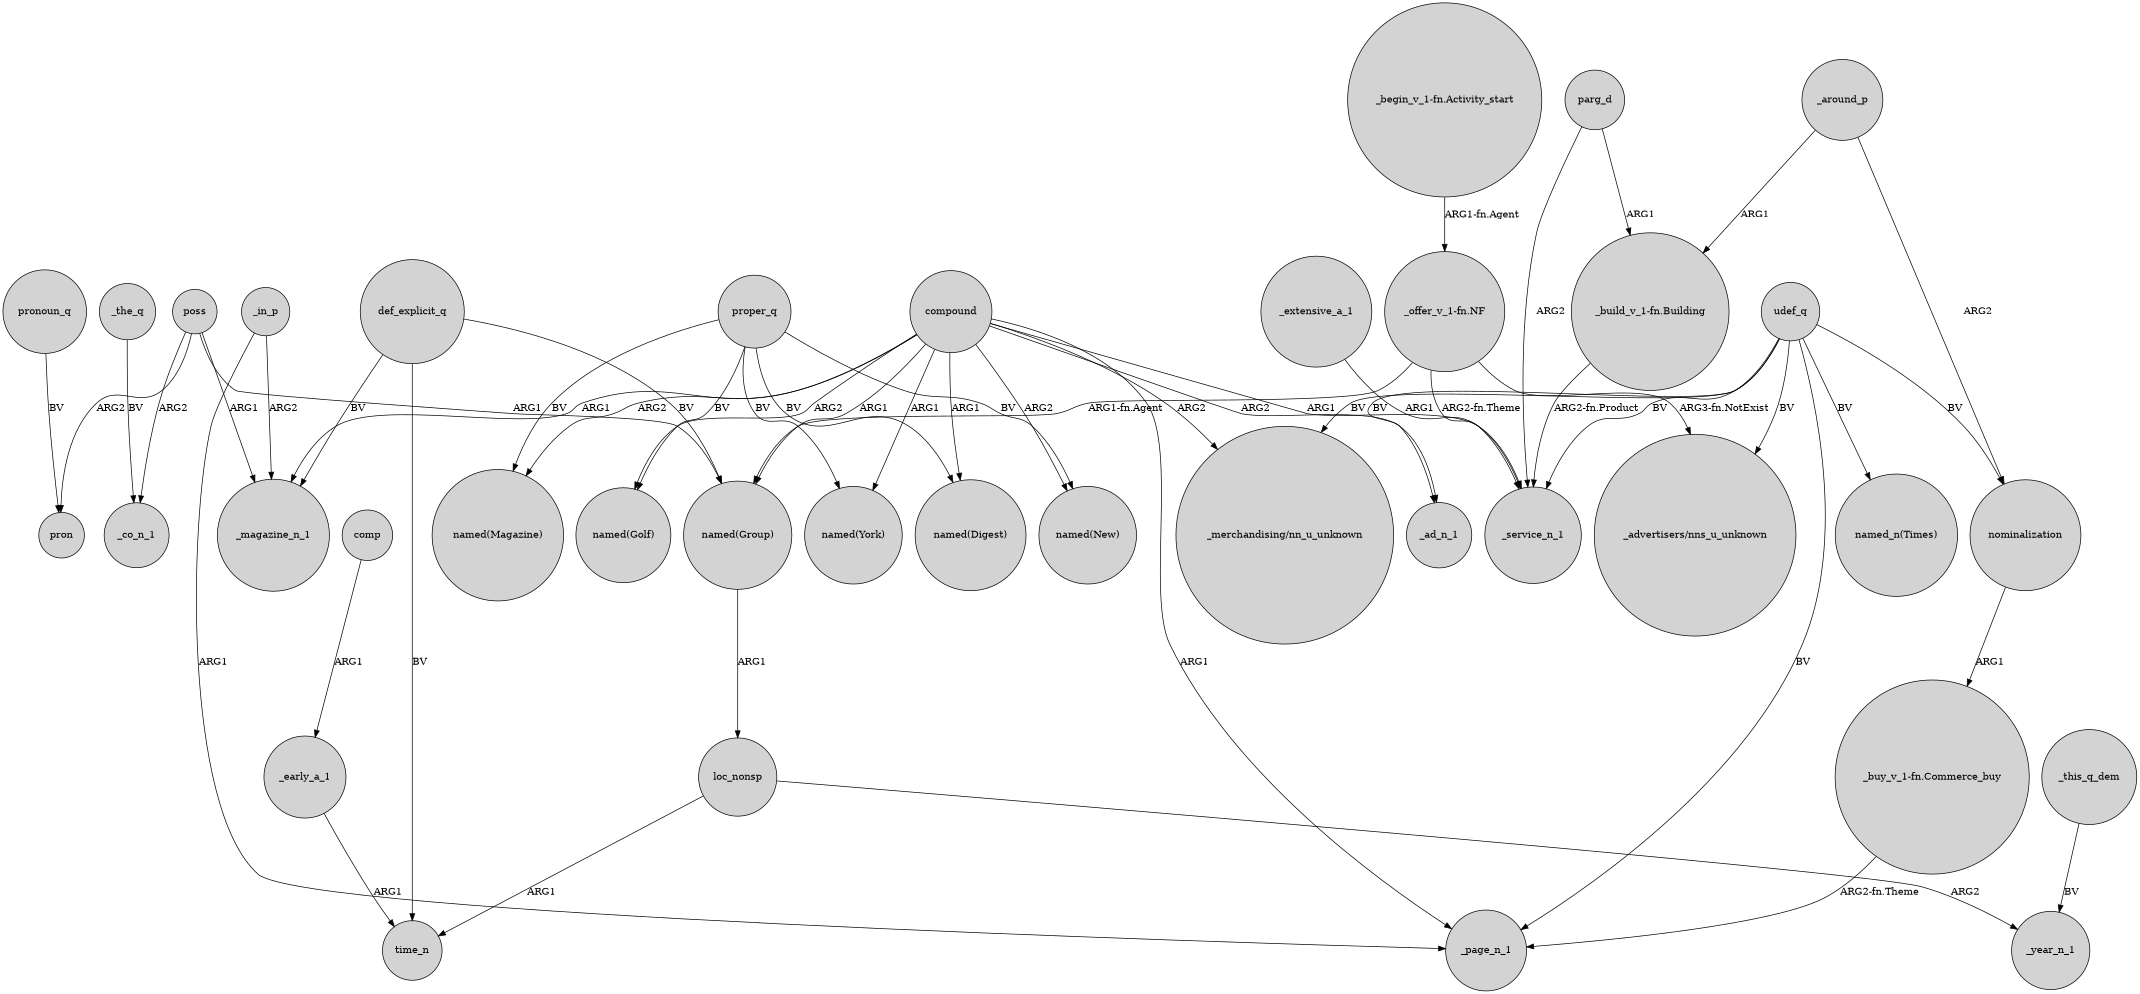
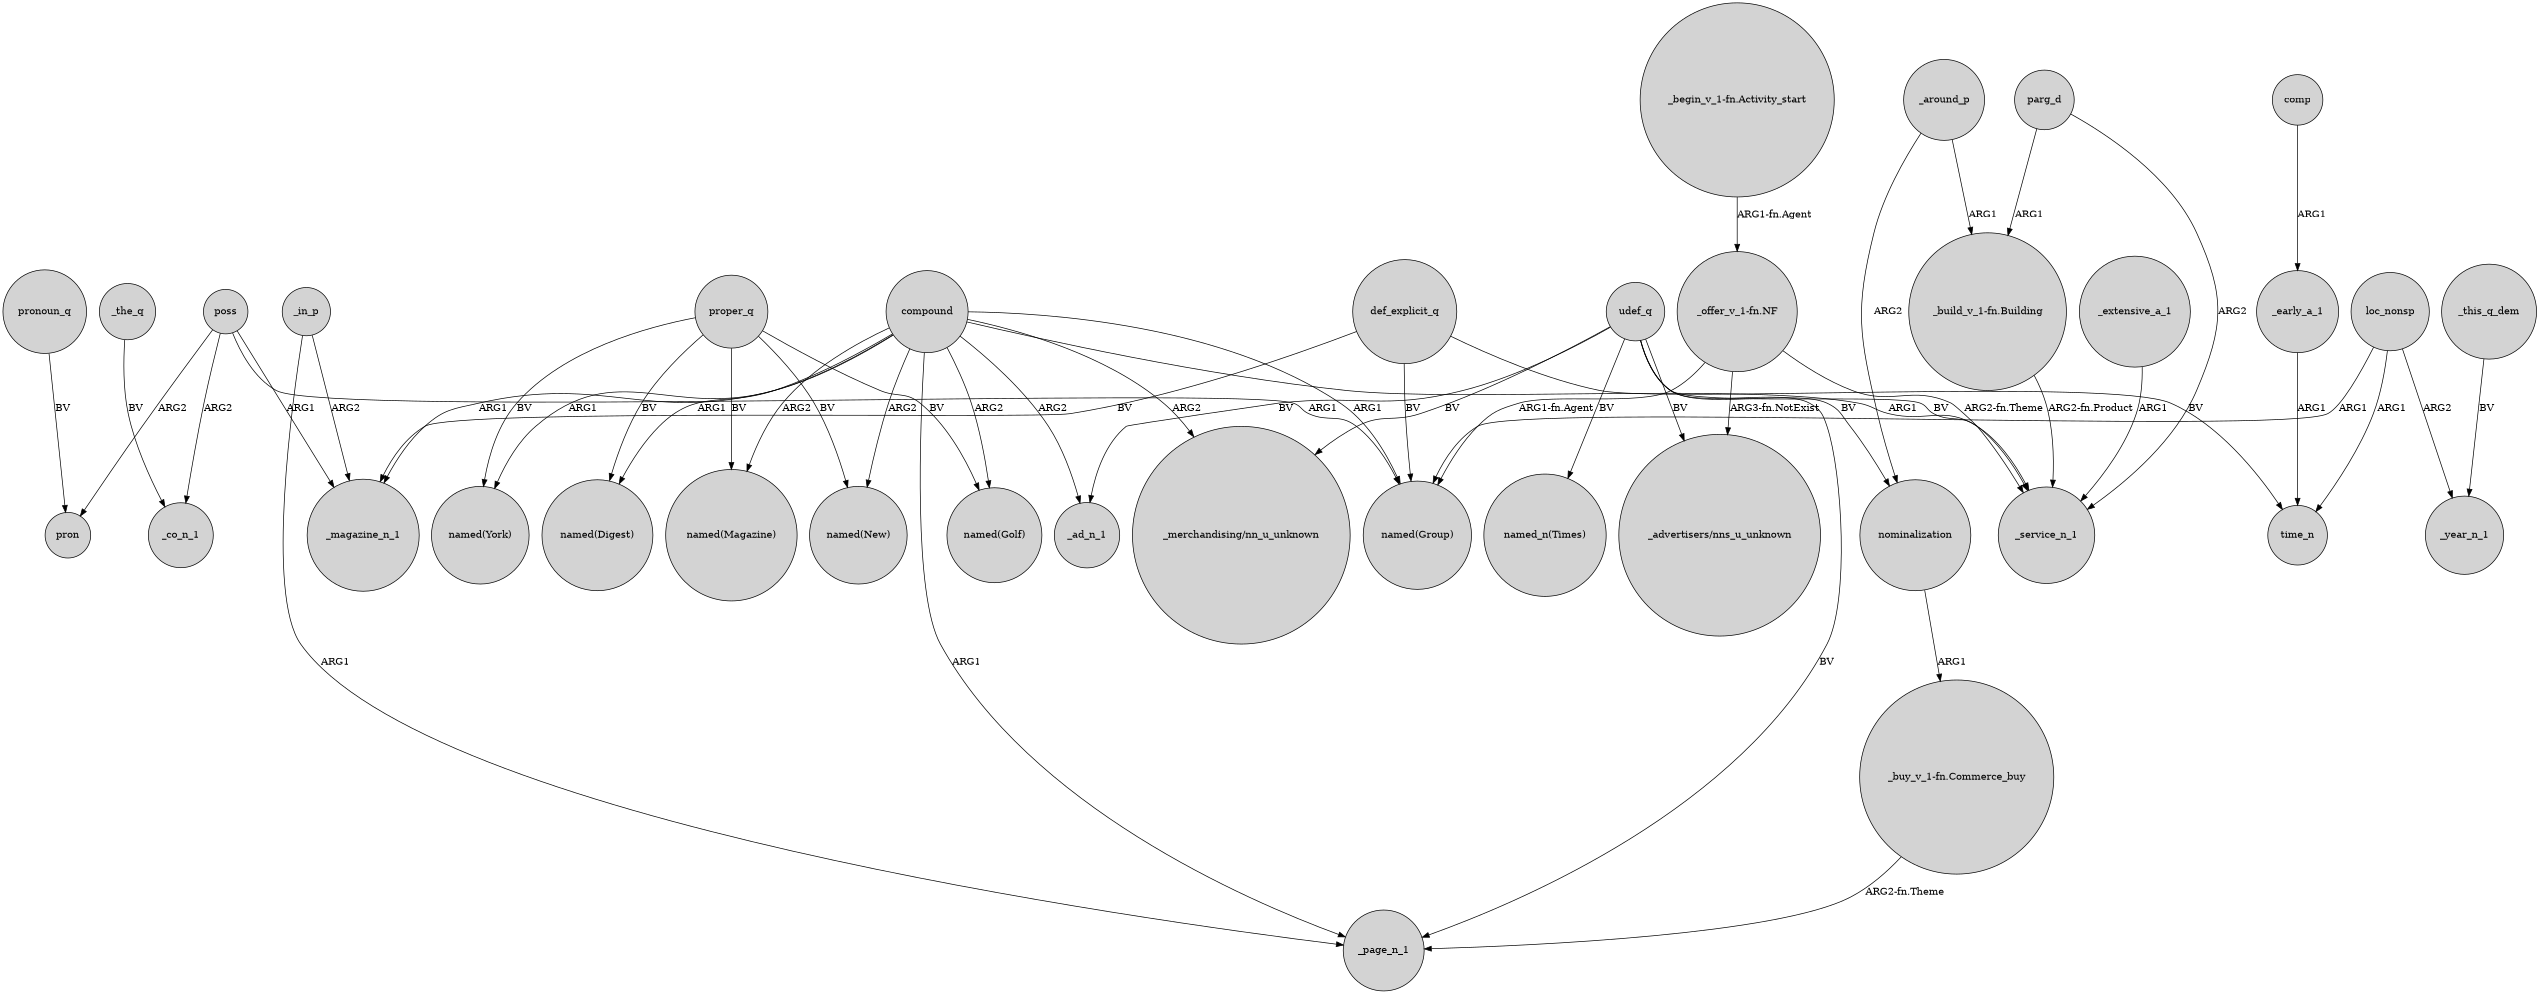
edge "named(Group)" -> "loc_nonsp": reversed
